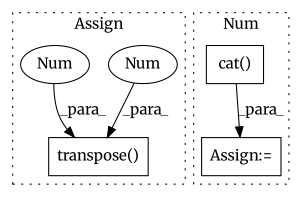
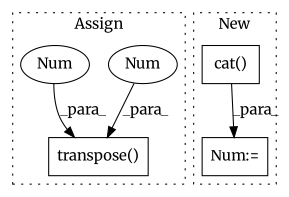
cluster "Num": label "Num" -> "New"
node "Assign:=": label "Assign:=" -> "Num:="
